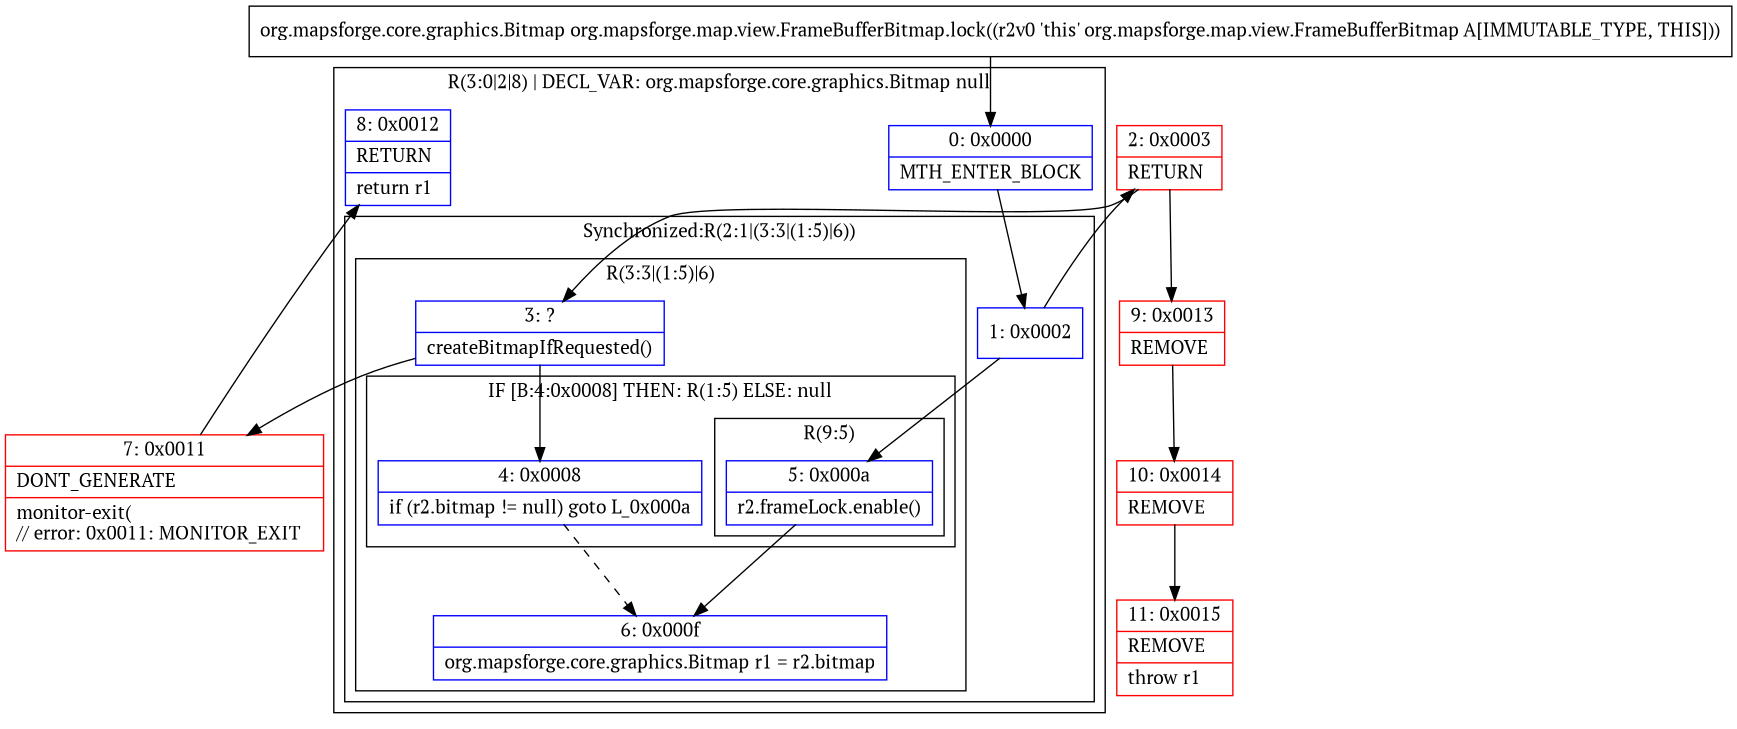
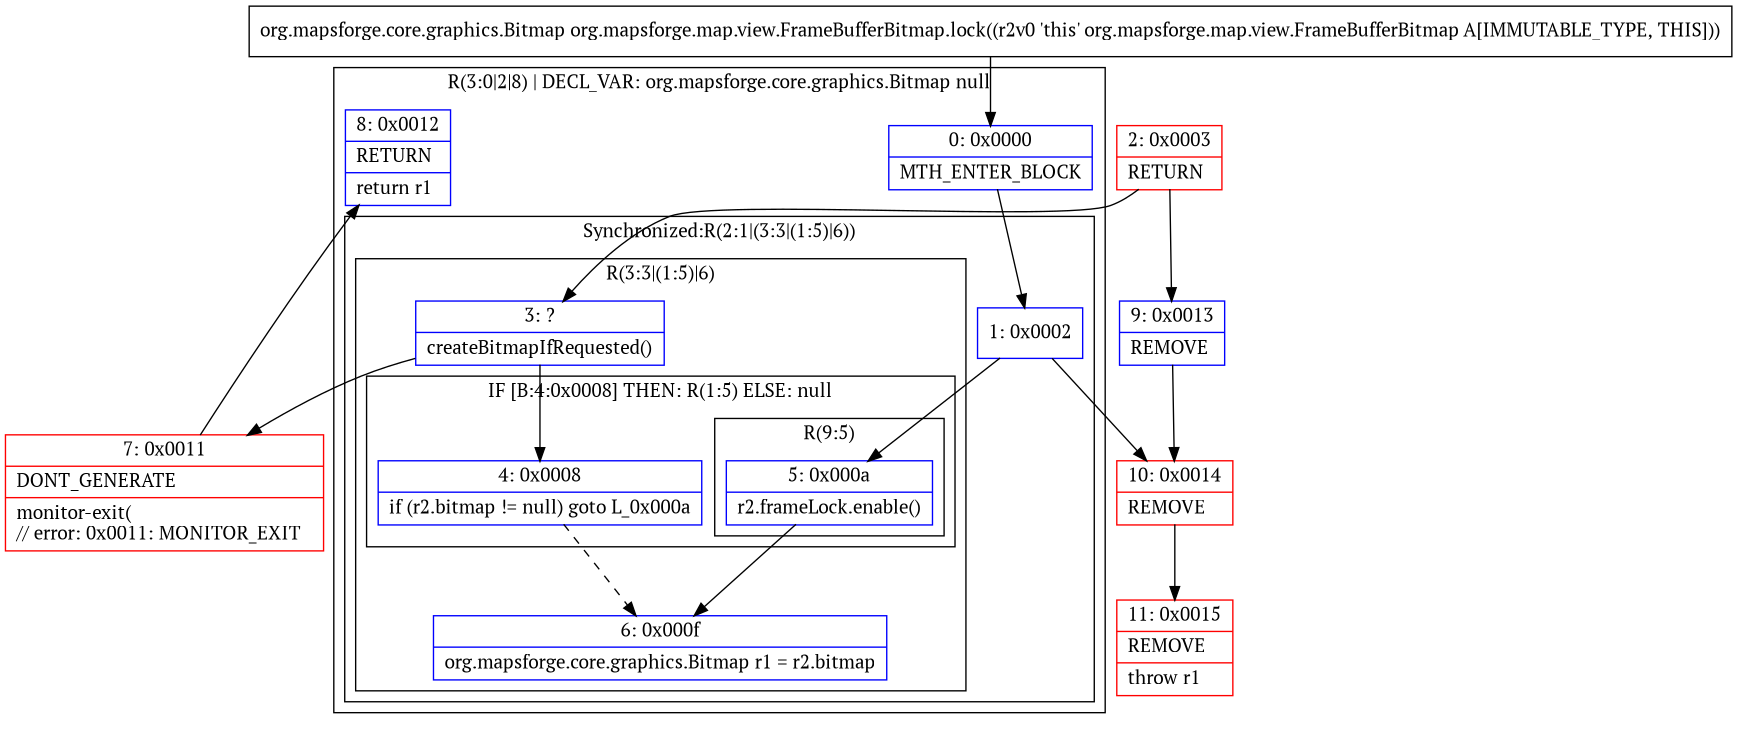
edge "1: 0x0002" -> "2: 0x0003": now "1: 0x0002" -> "10: 0x0014"
node "9: 0x0013": color red -> blue
